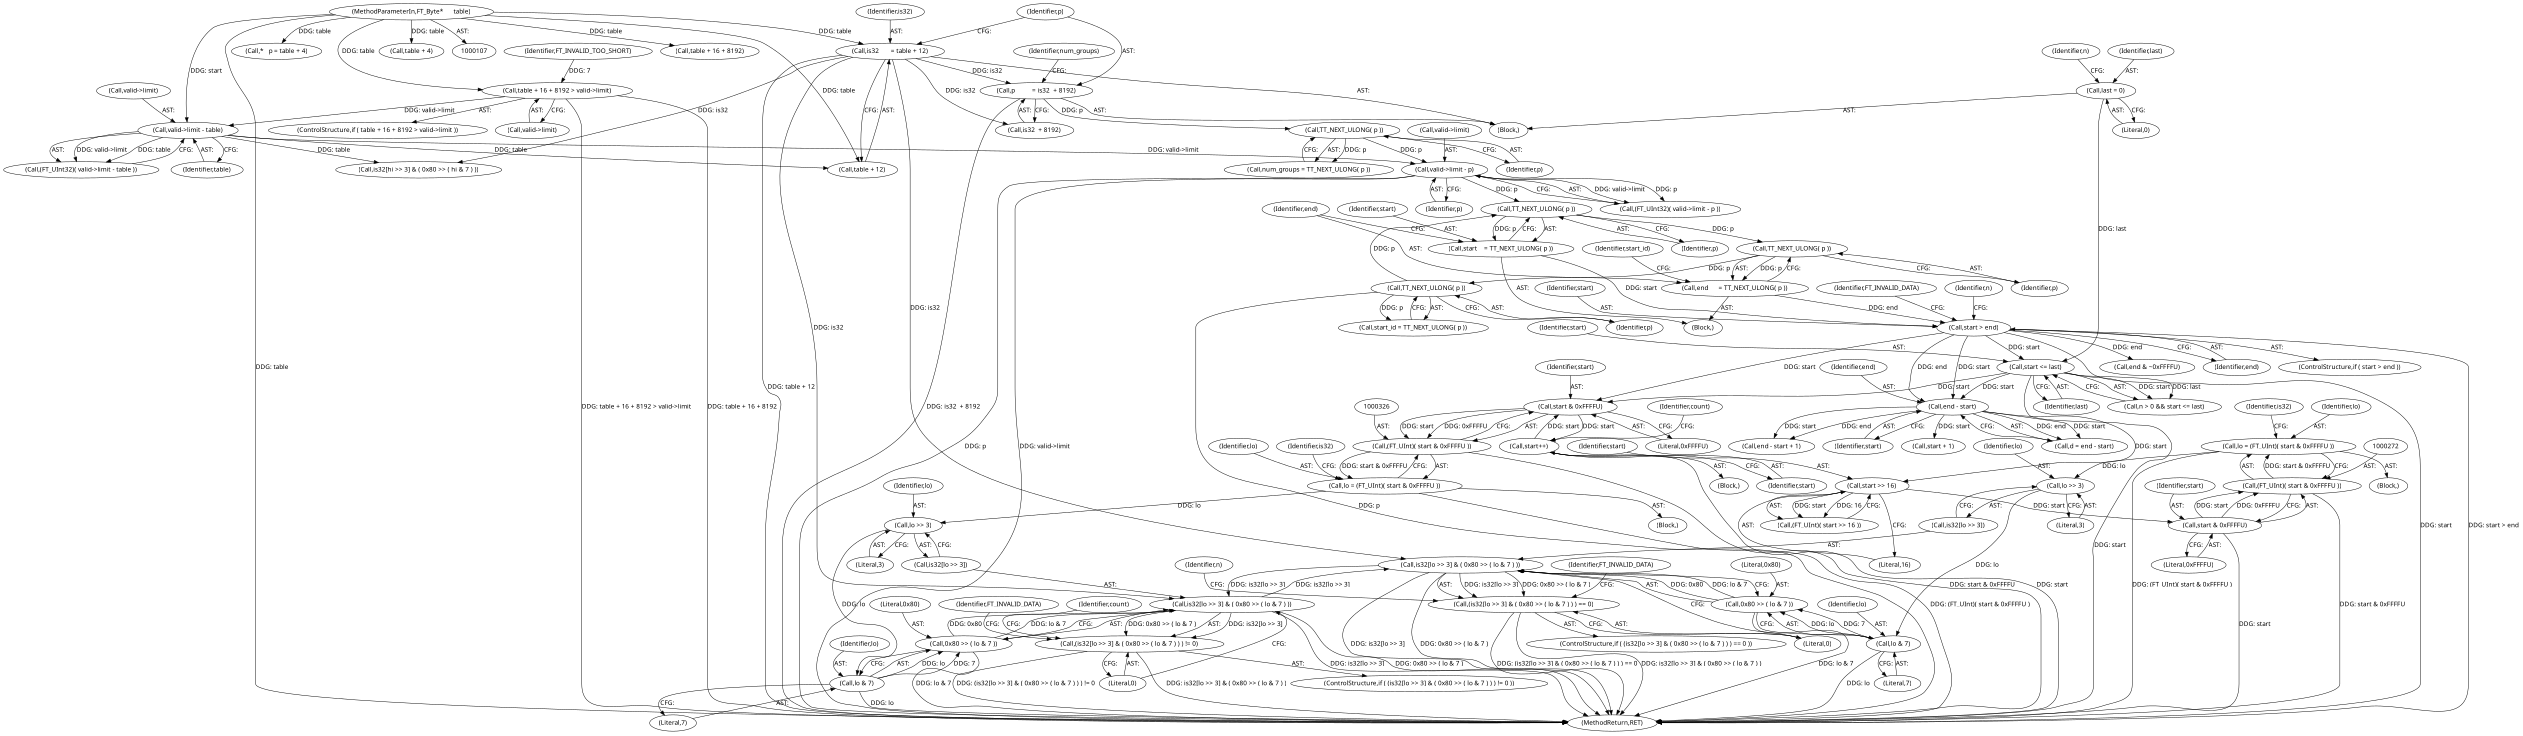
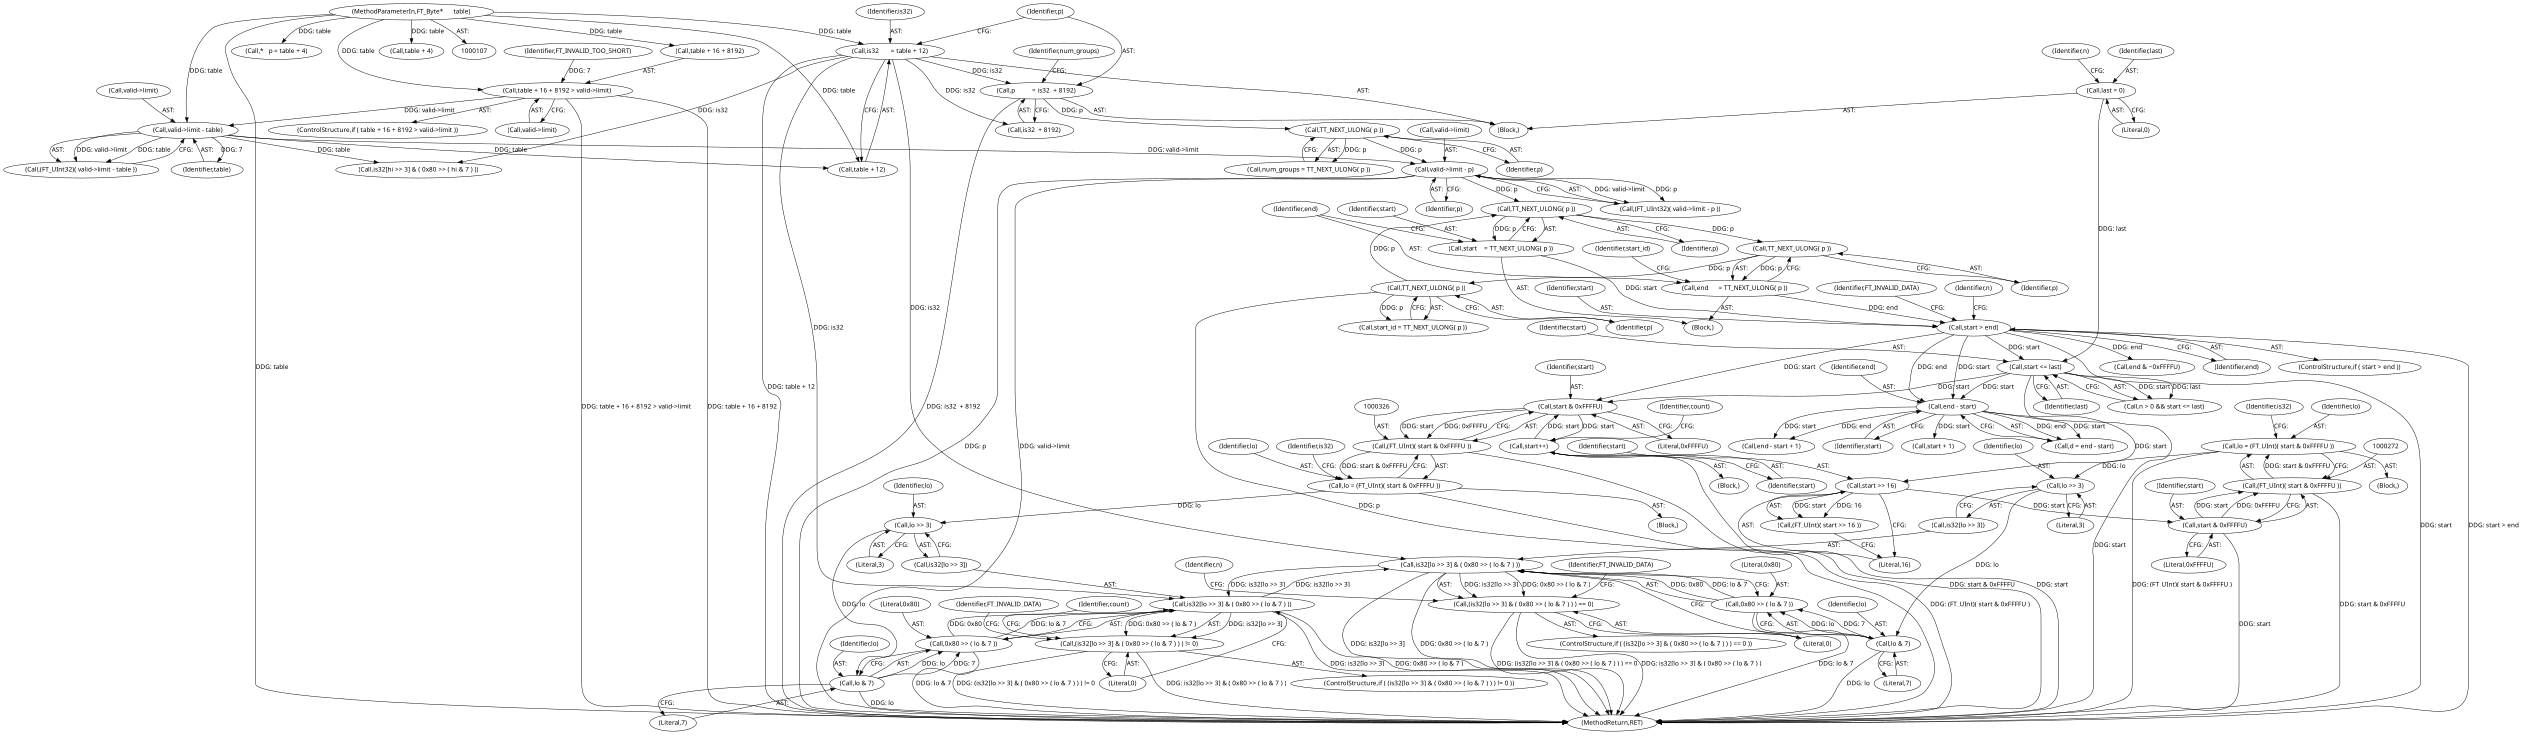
edge "(Call,table + 16 + 8192)" -> "(Call,table + 16 + 8192 > valid->limit)": added, label "AST:"
edge "(MethodParameterIn,FT_Byte*      table)" -> "(Call,valid->limit - table)": label "DDG: start" -> "DDG: table"
edge "(Call,valid->limit - table)" -> "(Identifier,table)": label "CFG: " -> "DDG: 7"
edge "(Call,(FT_UInt)( start >> 16 ))" -> "(Call,start >> 16)": now "(Call,(FT_UInt)( start >> 16 ))" -> "(Literal,16)"
